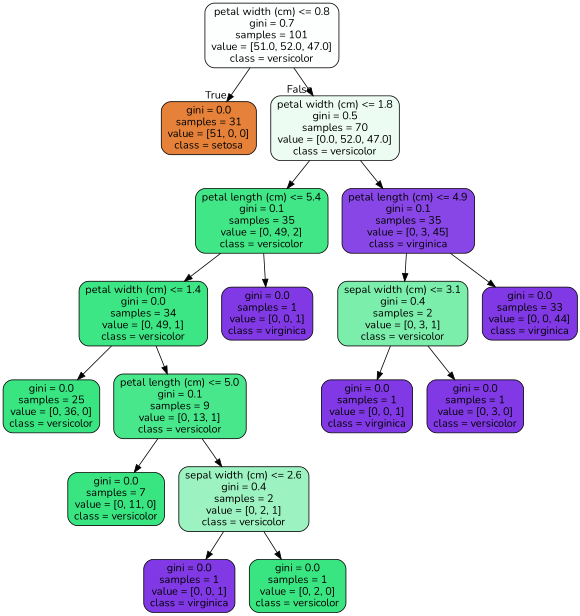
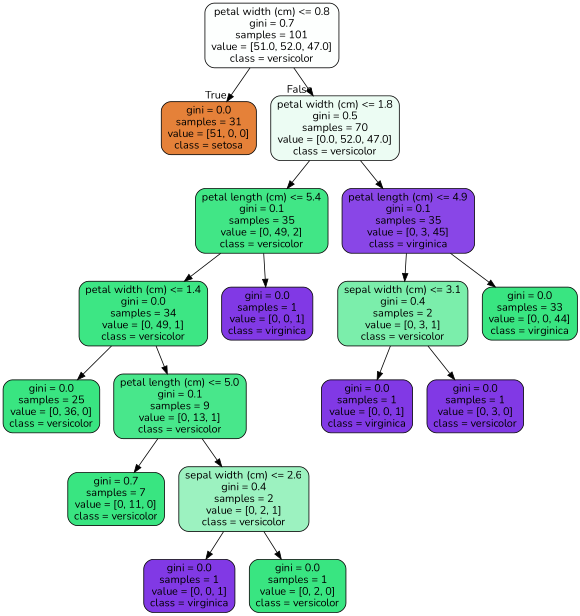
node "gini = 0.0 samples = 33 value = [0, 0, 44] class = virginica": fillcolor #8139e5 -> #39e581
node "gini = 0.0 samples = 7 value = [0, 11, 0] class = versicolor": label "gini = 0.0 samples = 7 value = [0, 11, 0] class = versicolor" -> "gini = 0.7 samples = 7 value = [0, 11, 0] class = versicolor"
